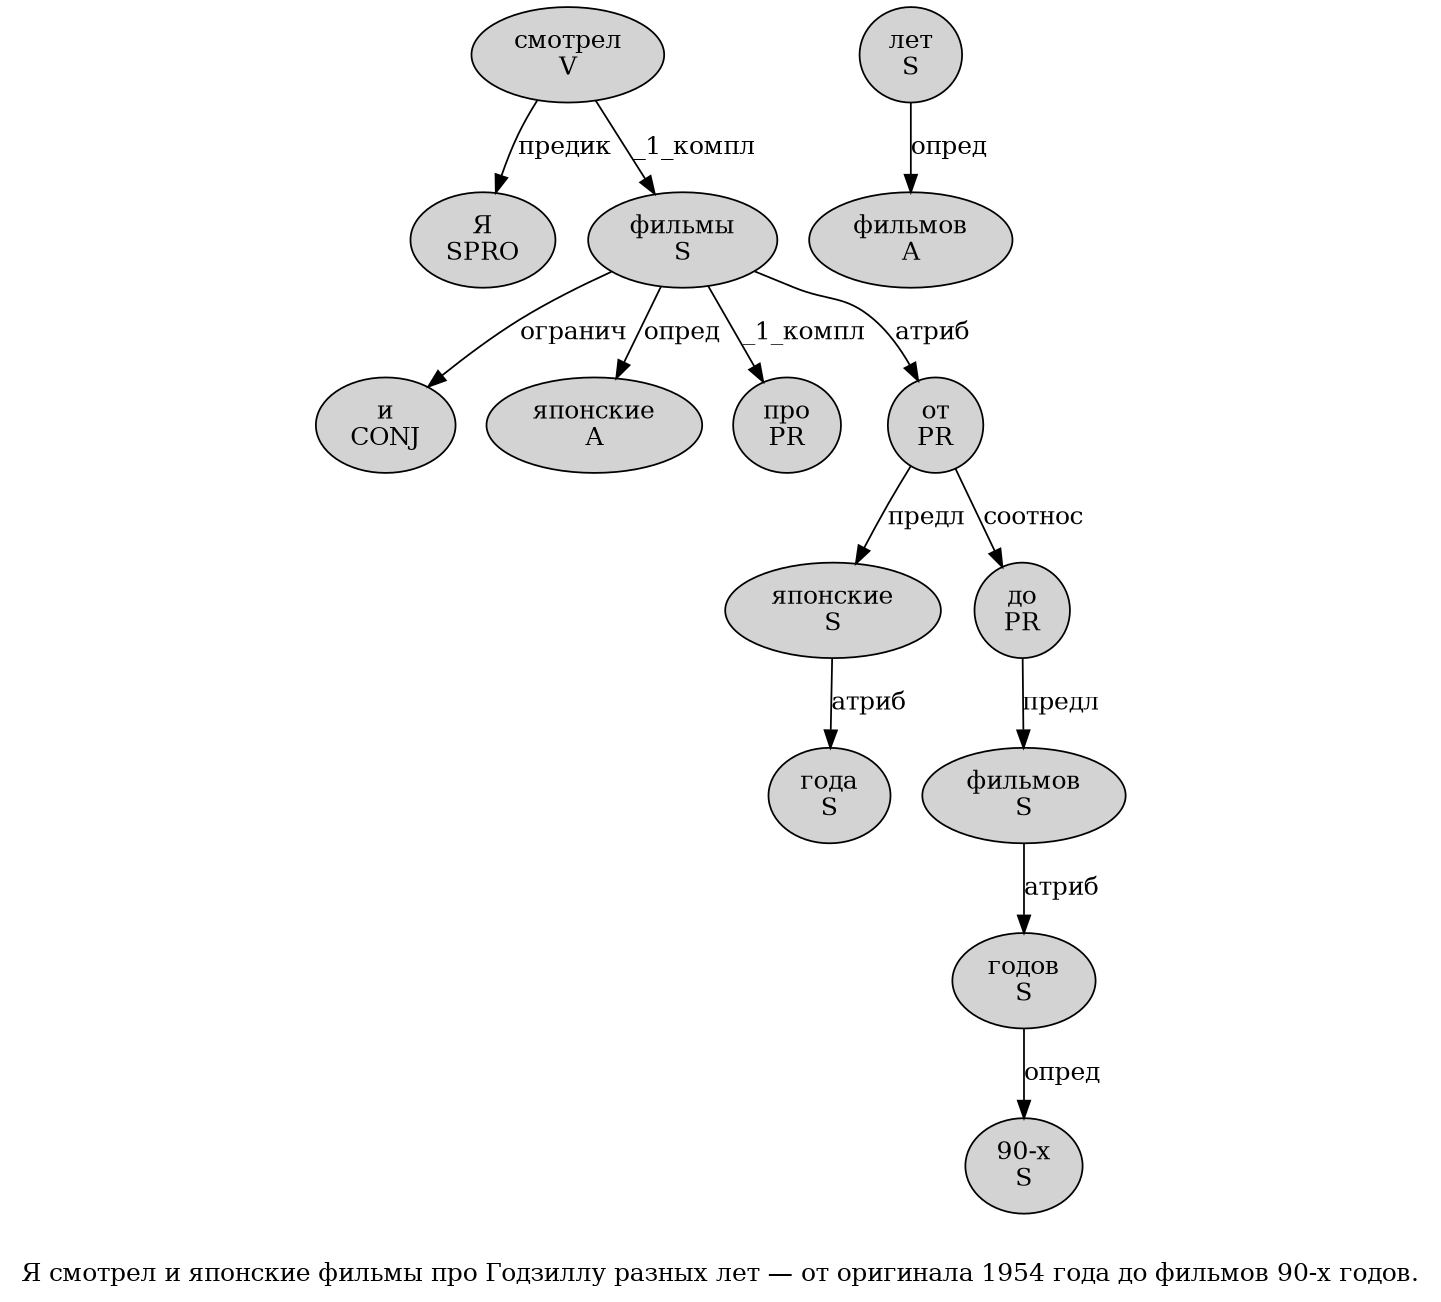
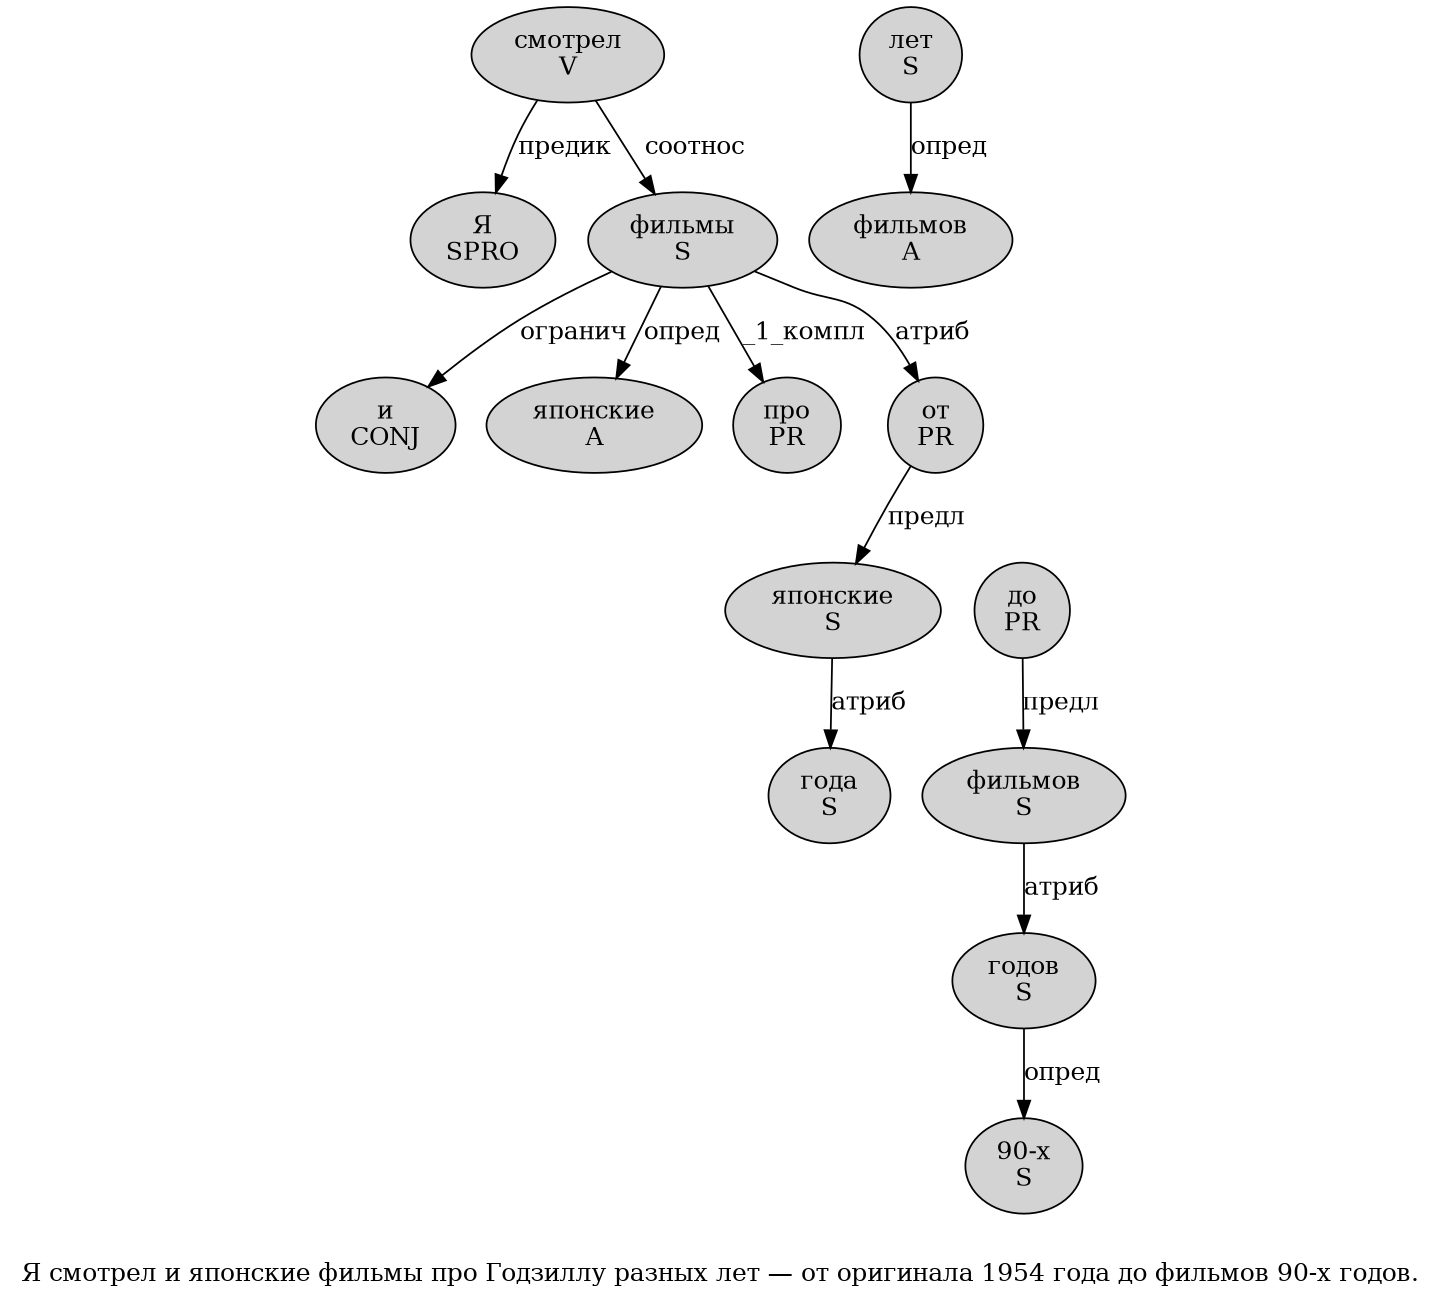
edge "смотрел V" -> "фильмы S": label "_1_компл" -> "соотнос"
edge "от PR" -> "до PR": removed, label "соотнос"
